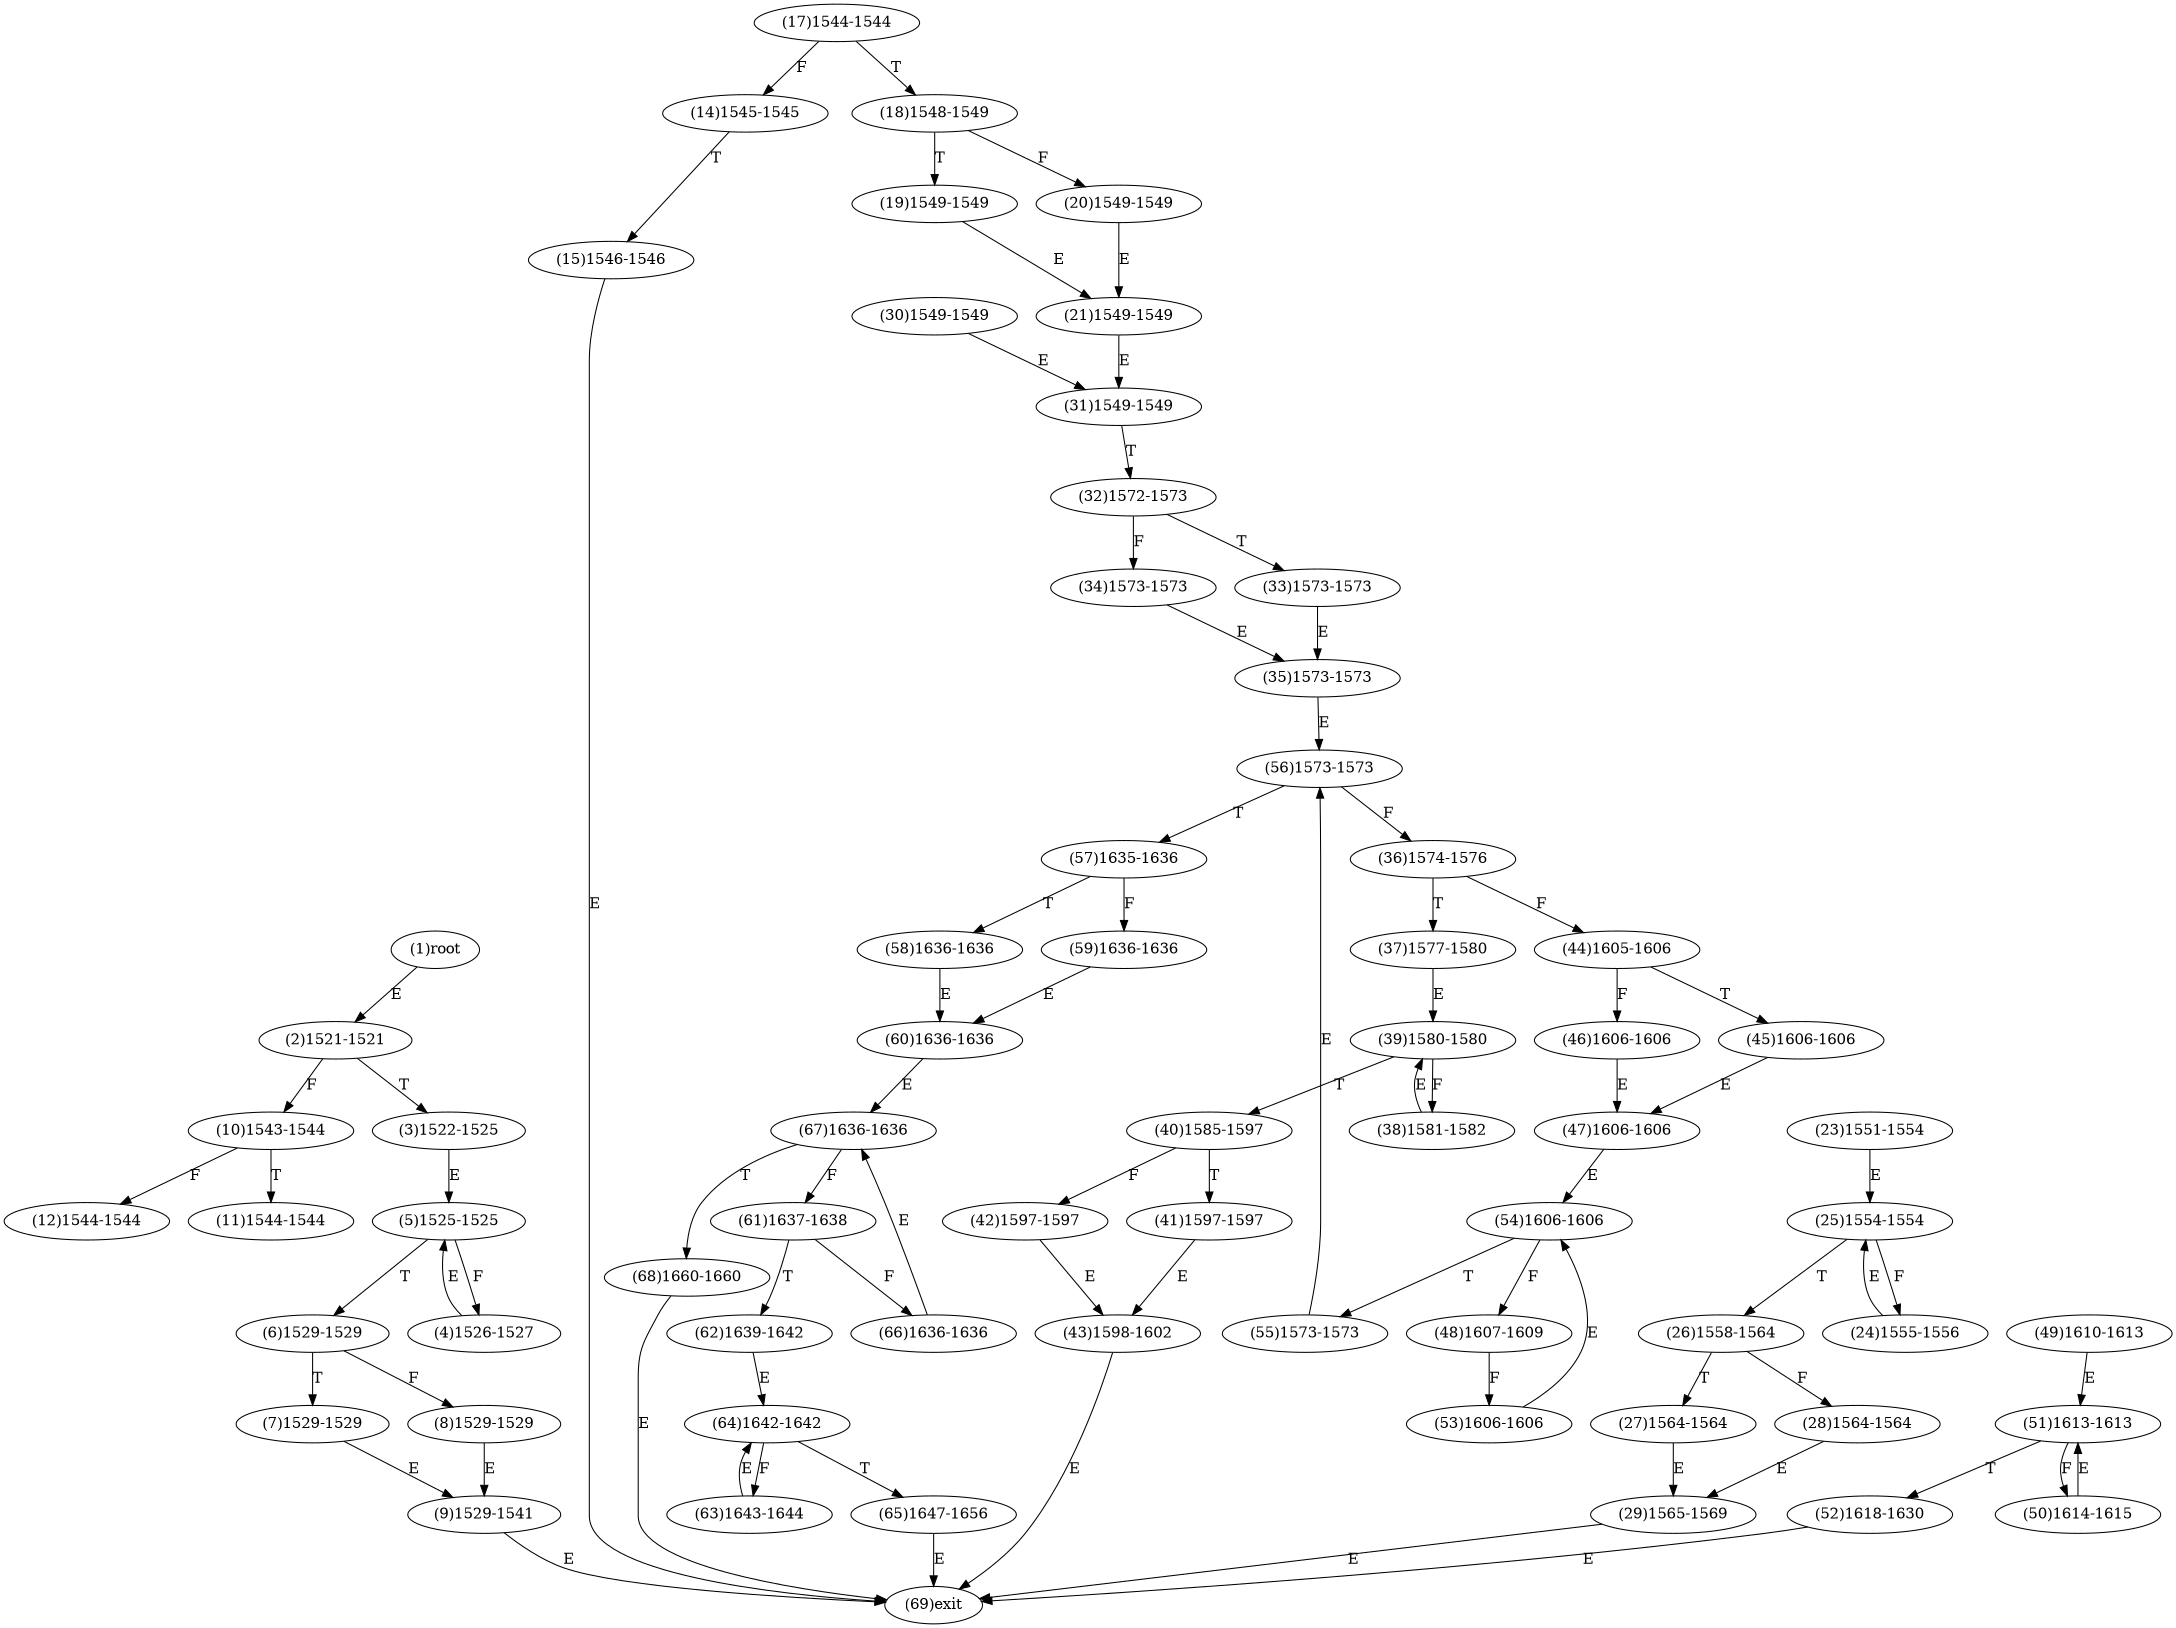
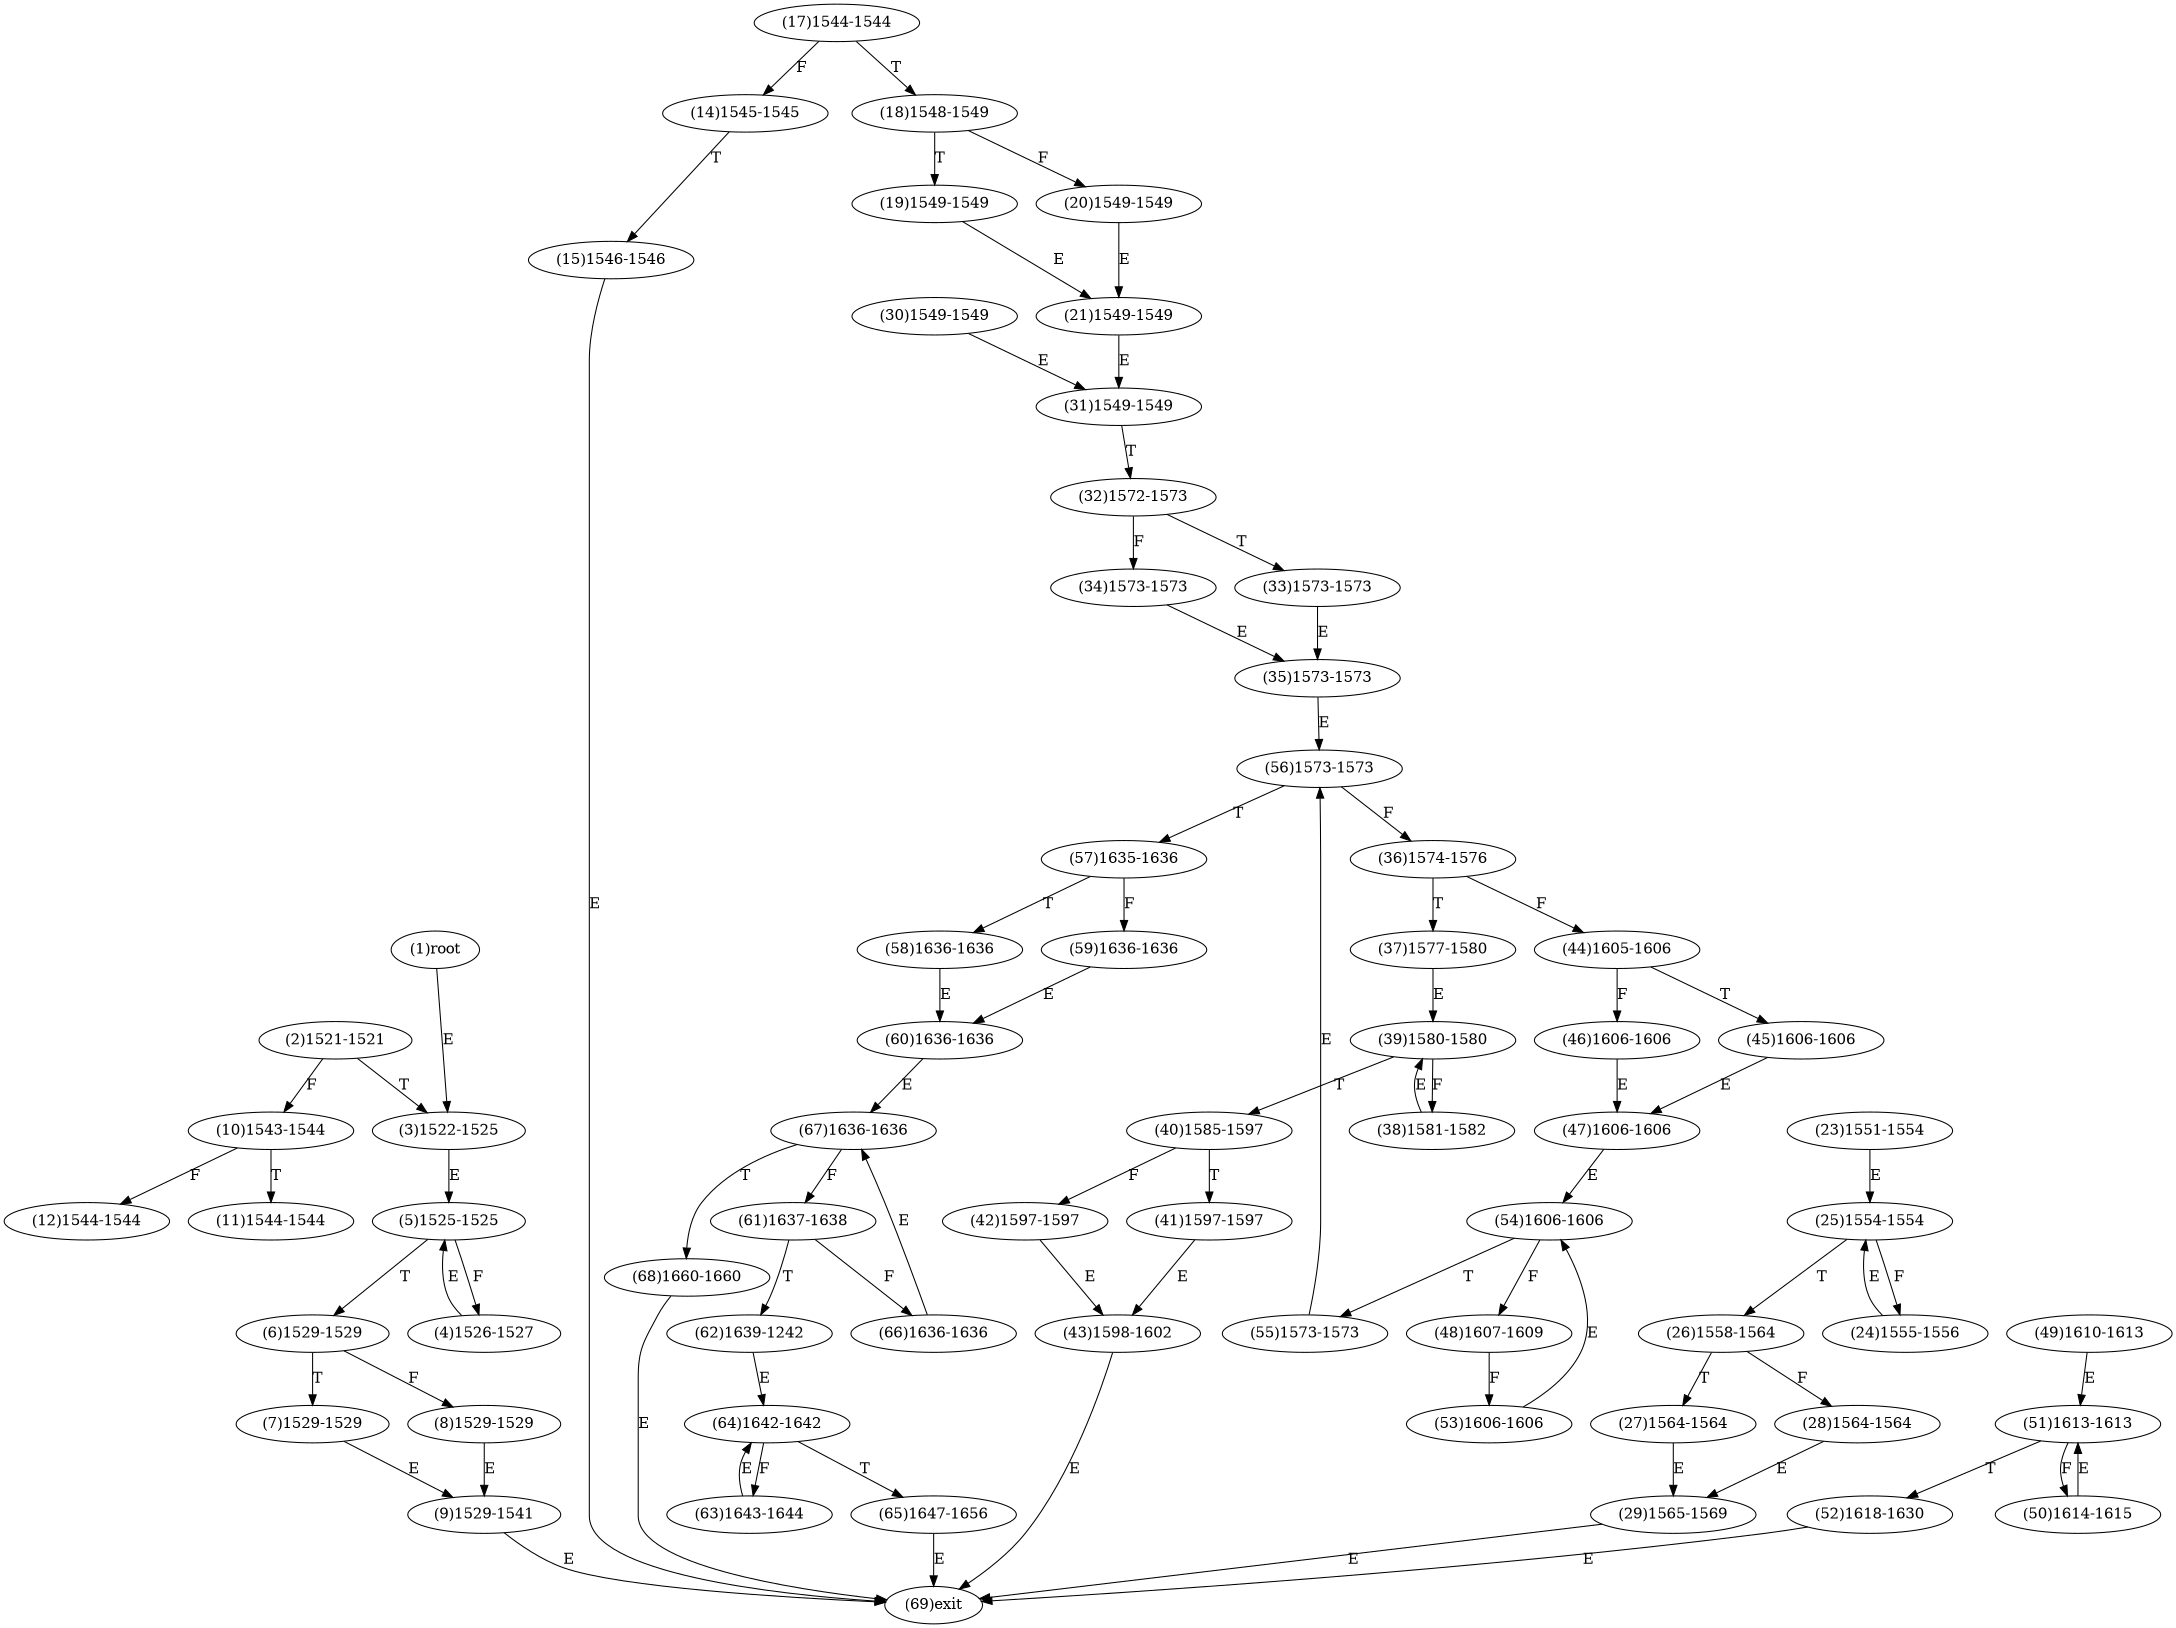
edge "(1)root" -> "(2)1521-1521": now "(1)root" -> "(3)1522-1525"
node "(62)1639-1642": label "(62)1639-1642" -> "(62)1639-1242"
